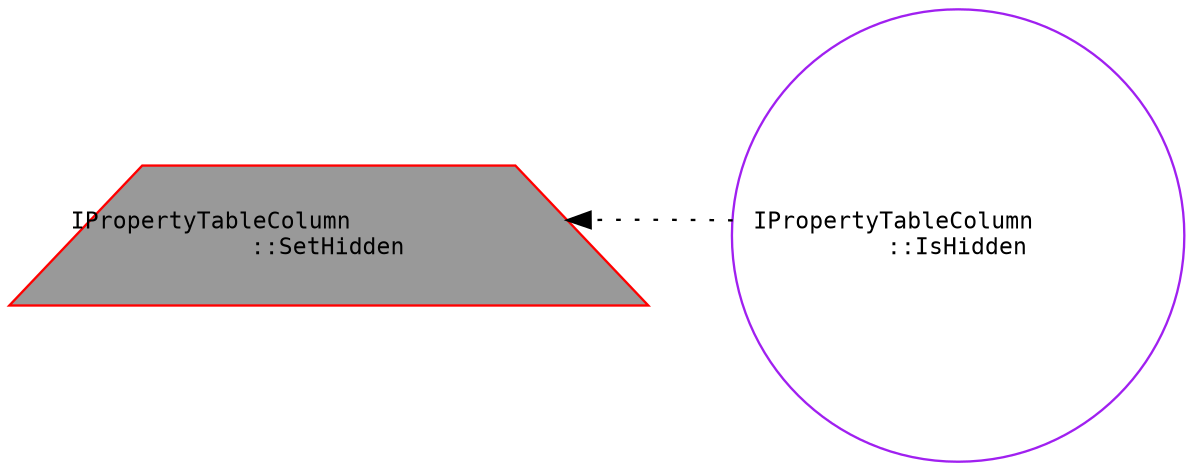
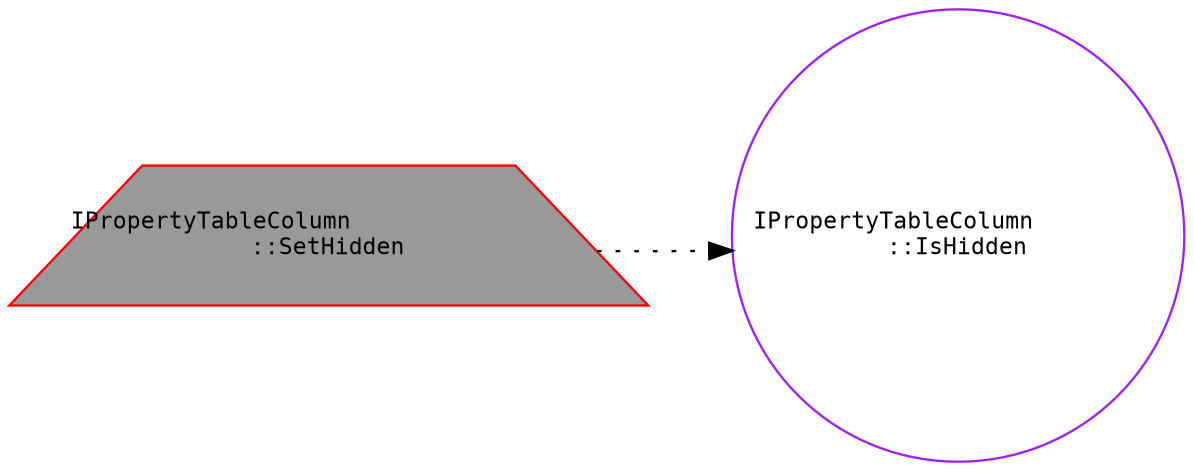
edge "IPropertyTableColumn ::IsHidden" -> "IPropertyTableColumn ::SetHidden": reversed
